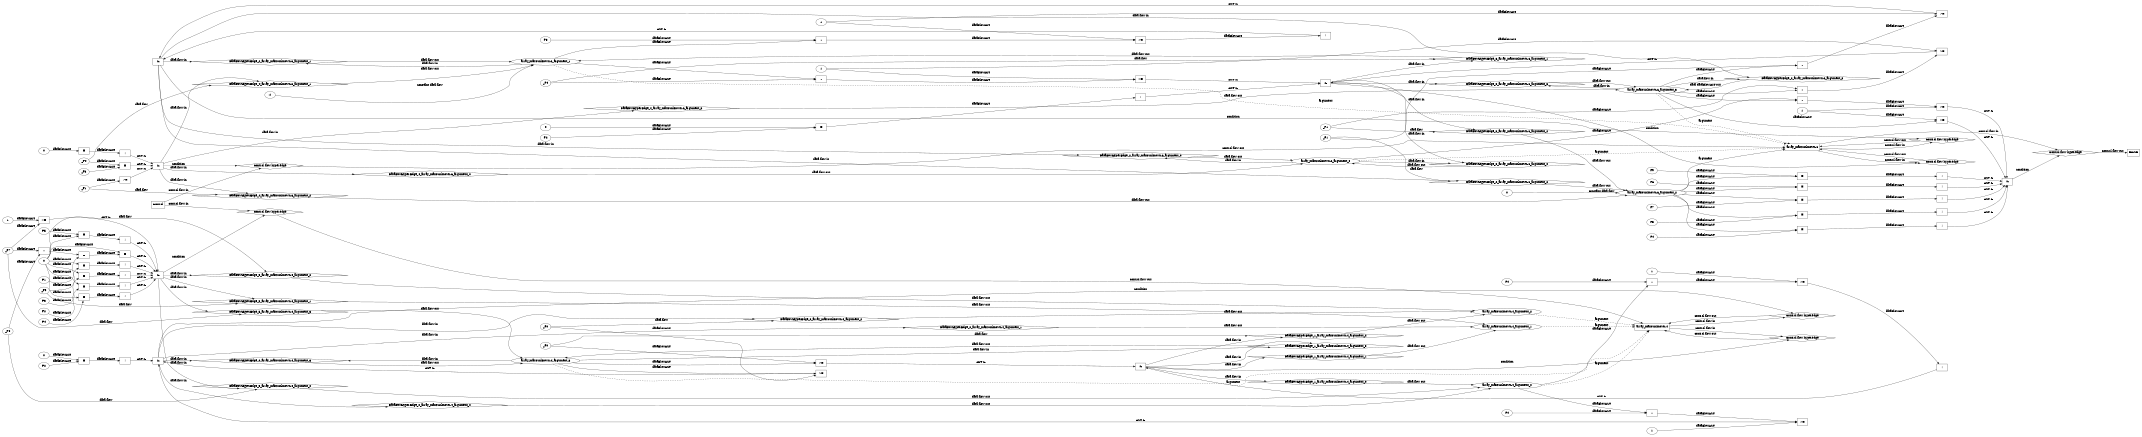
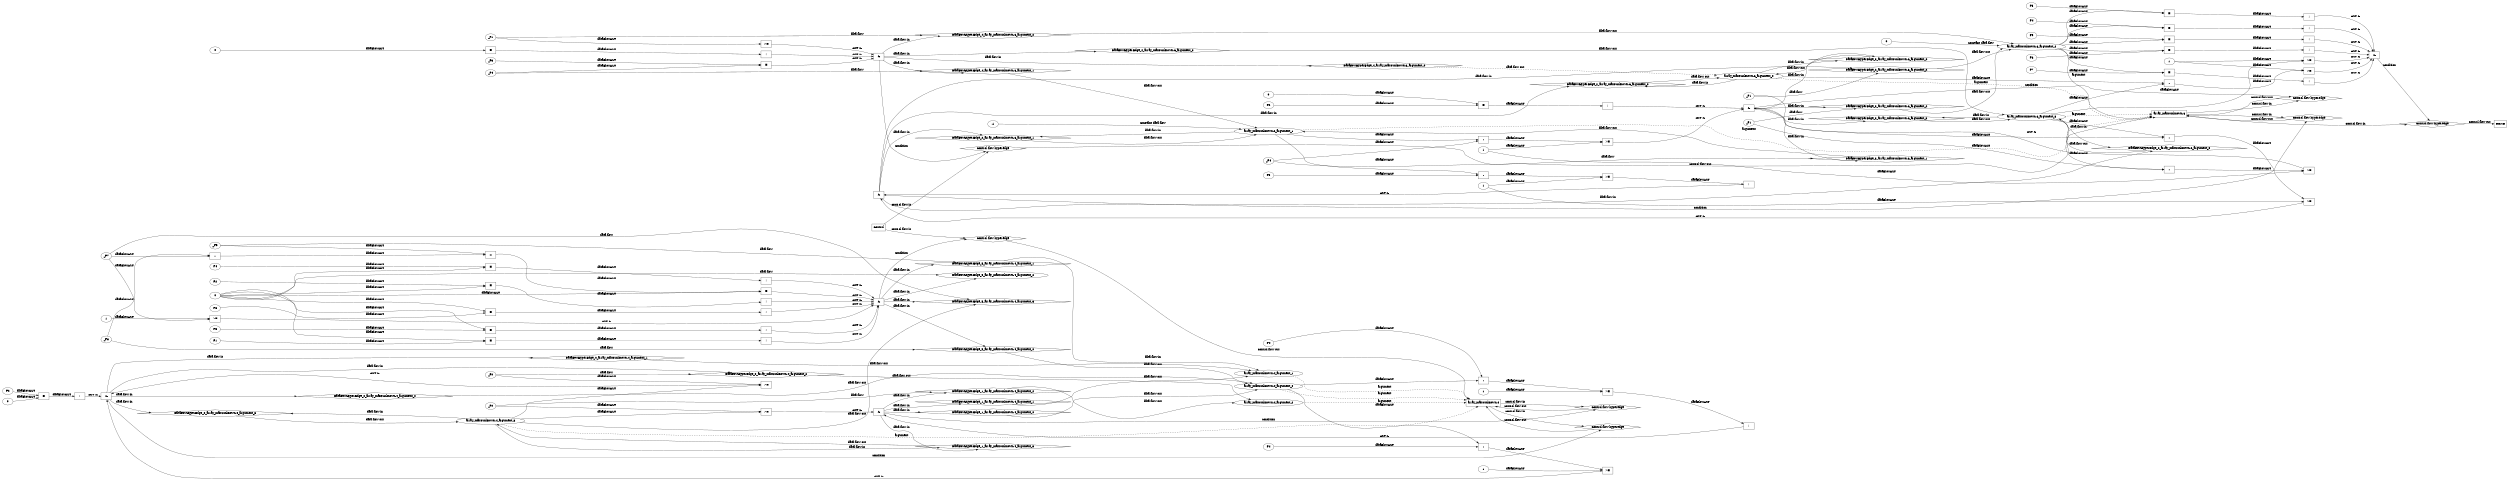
edge "DataFowHyperEdge_2_array_max$unknown:6_argument_3" -> "array_max$unknown:6_argument_3": label "data dataFlowAST out" -> "data flow out"
edge "DataFowHyperEdge_4_array_max$unknown:6_argument_0" -> "array_max$unknown:6_argument_0": style solid -> dashed
node "DataFowHyperEdge_5_array_max$unknown:4_argument_2": shape diamond -> ellipse
edge "DataFowHyperEdge_5_array_max$unknown:4_argument_2" -> "array_max$unknown:4_argument_2": removed, label "data flow out"
edge "DataFowHyperEdge_5_array_max$unknown:4_argument_1" -> "array_max$unknown:4_argument_1": label "data flow out" -> "data flow in"
edge "DataFowHyperEdge_5_array_max$unknown:4_argument_3" -> "array_max$unknown:4_argument_3": reversed
